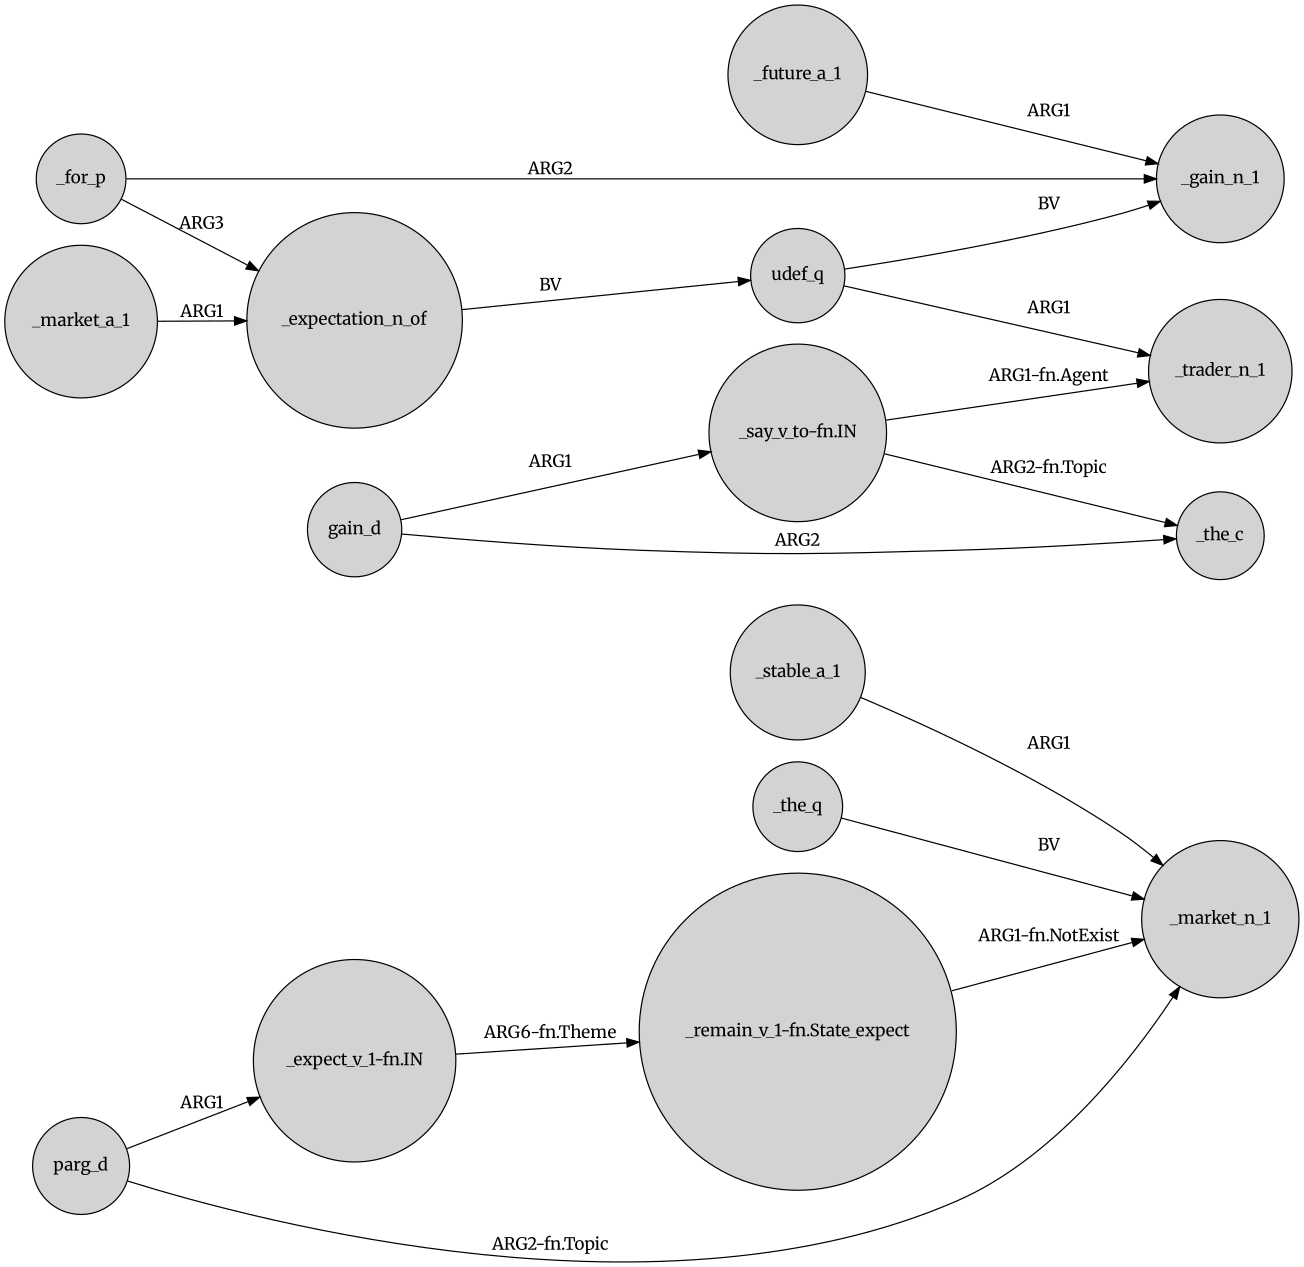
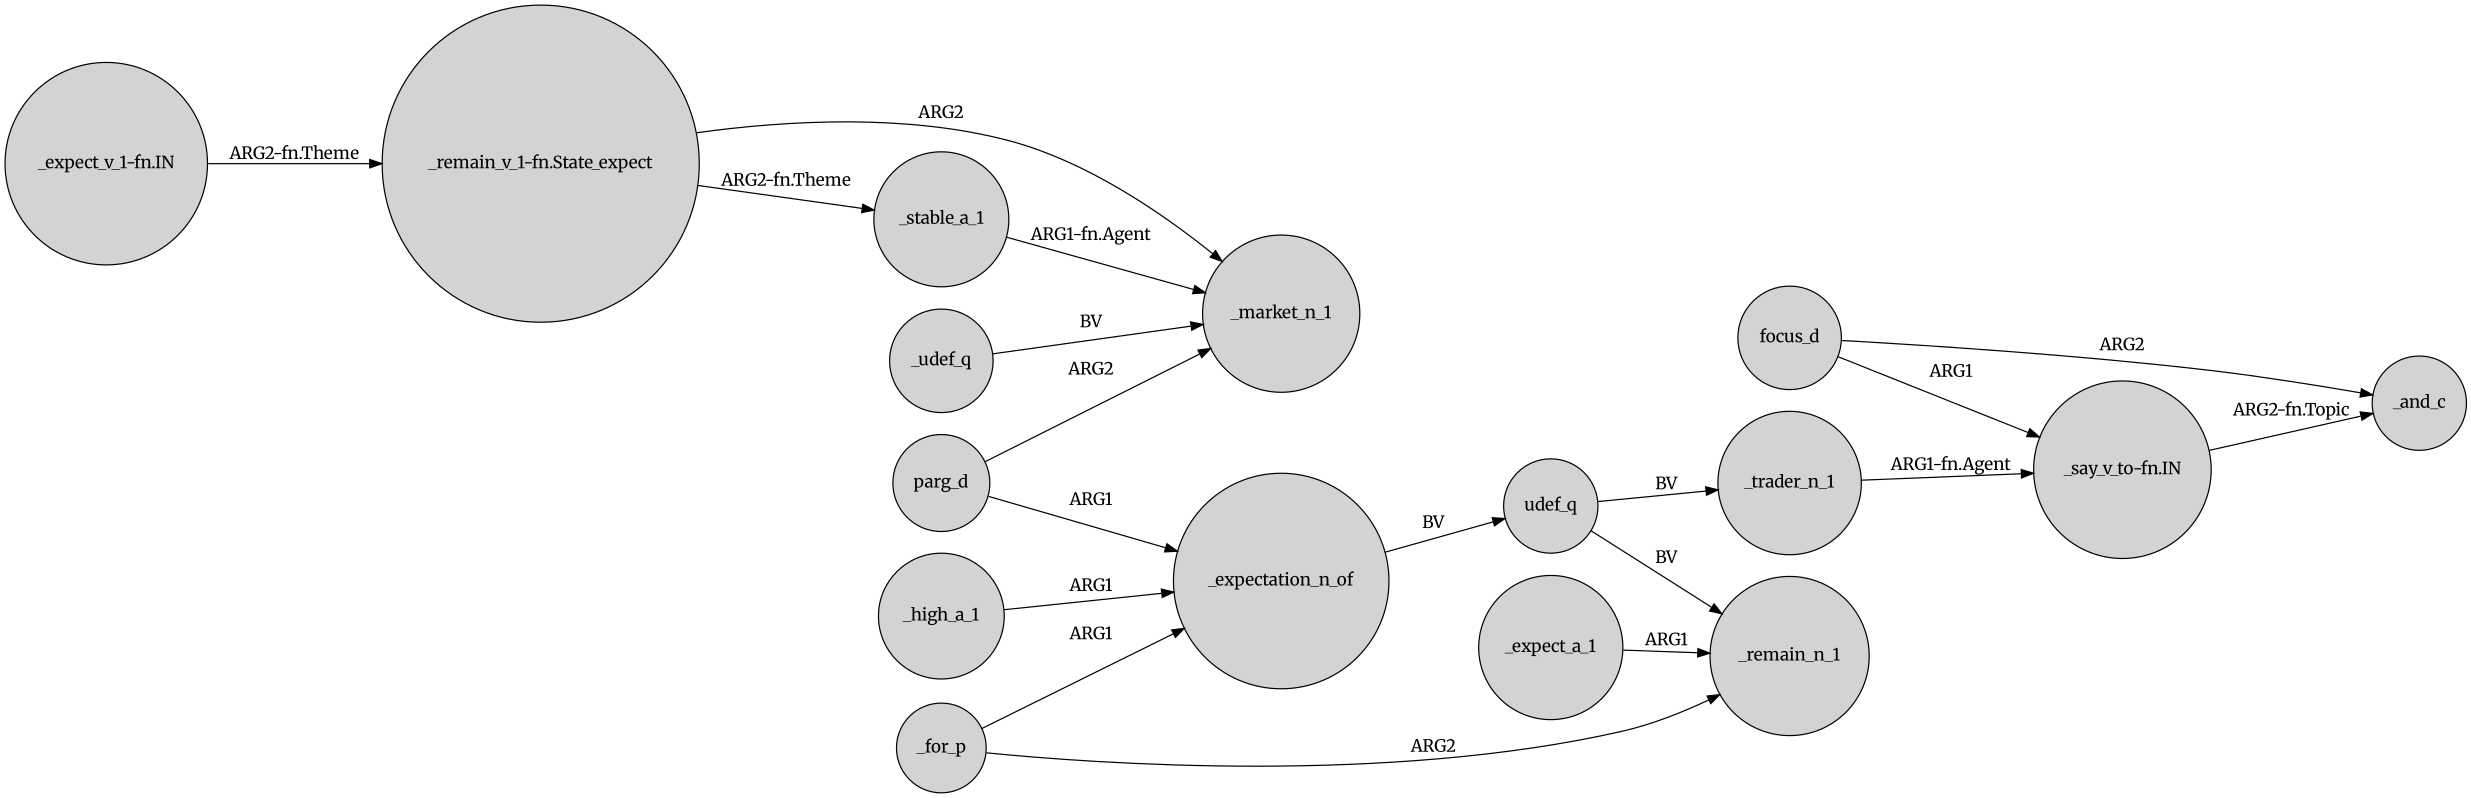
node "_future_a_1": label "_future_a_1" -> "_expect_a_1"
node "_gain_n_1": label "_gain_n_1" -> "_remain_n_1"
edge "_remain_v_1-fn.State_expect" -> "_stable_a_1": added, label "ARG2-fn.Theme"
edge "_for_p" -> "_expectation_n_of": label "ARG3" -> "ARG1"
edge "udef_q" -> "_trader_n_1": label "ARG1" -> "BV"
node "_market_a_1": label "_market_a_1" -> "_high_a_1"
edge "_say_v_to-fn.IN" -> "_trader_n_1": reversed
node "gain_d": label "gain_d" -> "focus_d"
node "_the_c": label "_the_c" -> "_and_c"
edge "_stable_a_1" -> "_market_n_1": label "ARG1" -> "ARG1-fn.Agent"
node "_the_q": label "_the_q" -> "_udef_q"
edge "_remain_v_1-fn.State_expect" -> "_market_n_1": label "ARG1-fn.NotExist" -> "ARG2"
edge "_expect_v_1-fn.IN" -> "_remain_v_1-fn.State_expect": label "ARG6-fn.Theme" -> "ARG2-fn.Theme"
edge "parg_d" -> "_expect_v_1-fn.IN": now "parg_d" -> "_expectation_n_of"
edge "parg_d" -> "_market_n_1": label "ARG2-fn.Topic" -> "ARG2"
